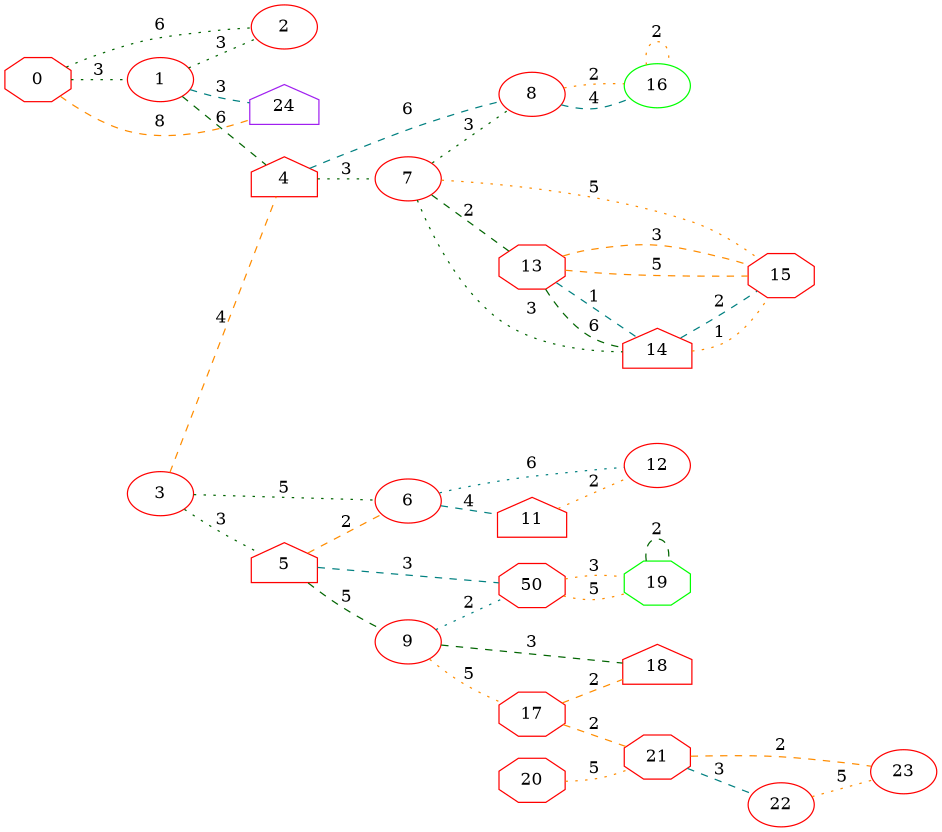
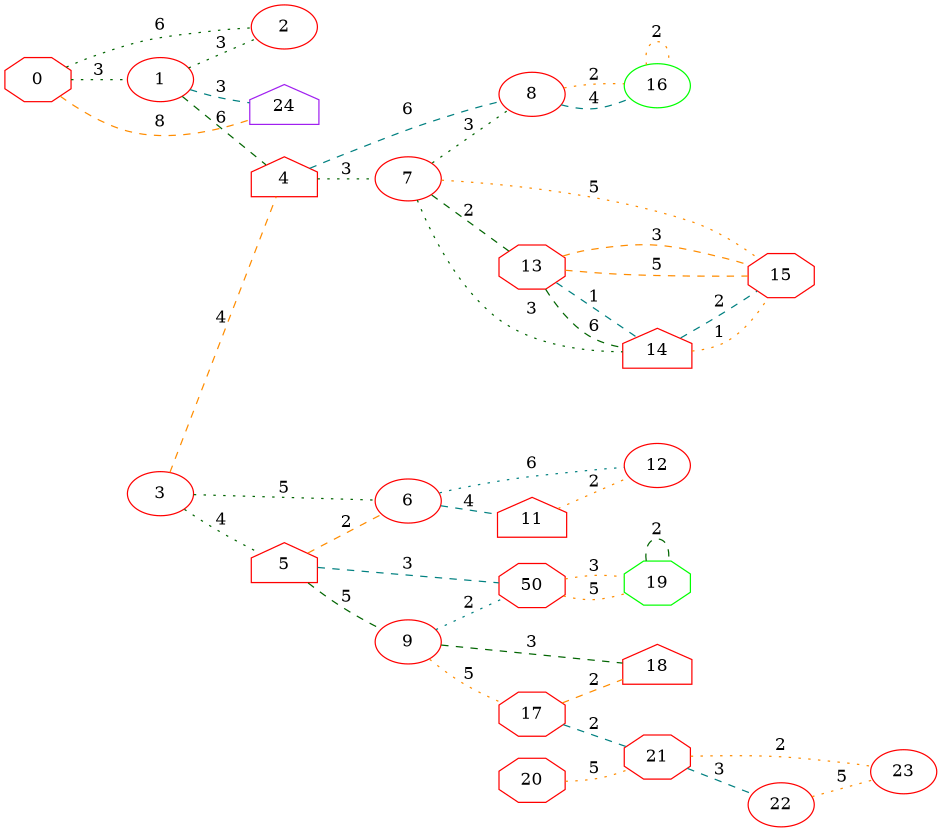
edge "3" -- "5": label "3" -> "4"
edge "17" -- "21": color darkorange -> teal
edge "21" -- "23": style dashed -> dotted
